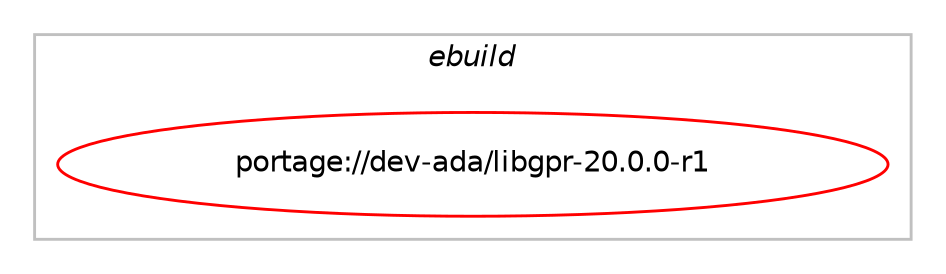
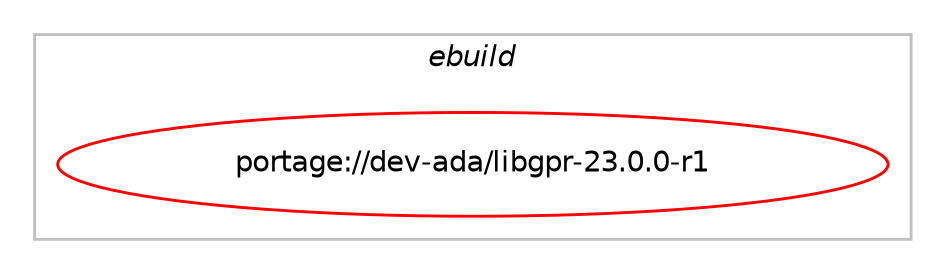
node "portage://dev-ada/libgpr-20.0.0-r1": label "portage://dev-ada/libgpr-20.0.0-r1" -> "portage://dev-ada/libgpr-23.0.0-r1"
